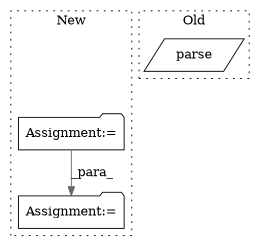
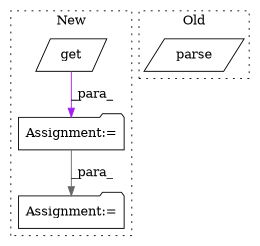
node "get": added
